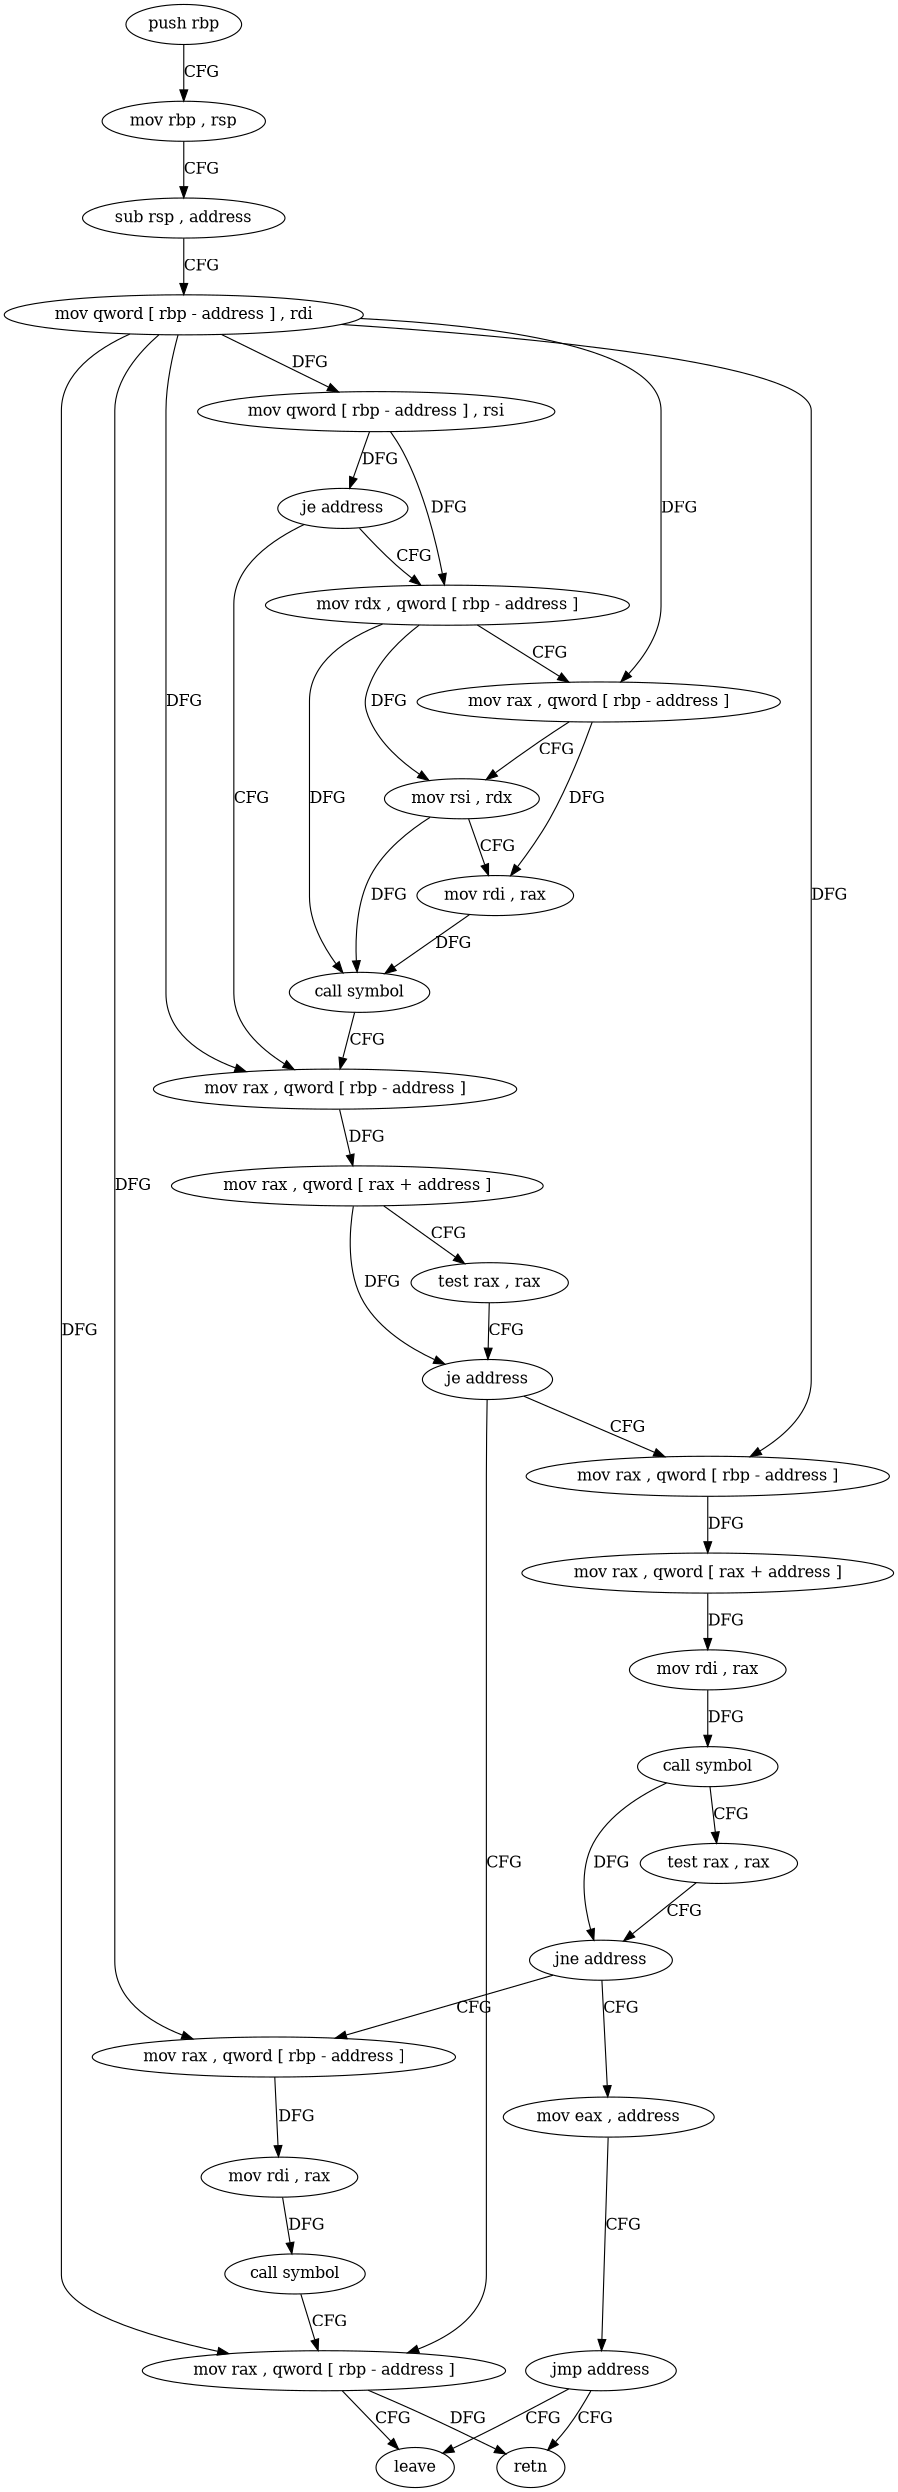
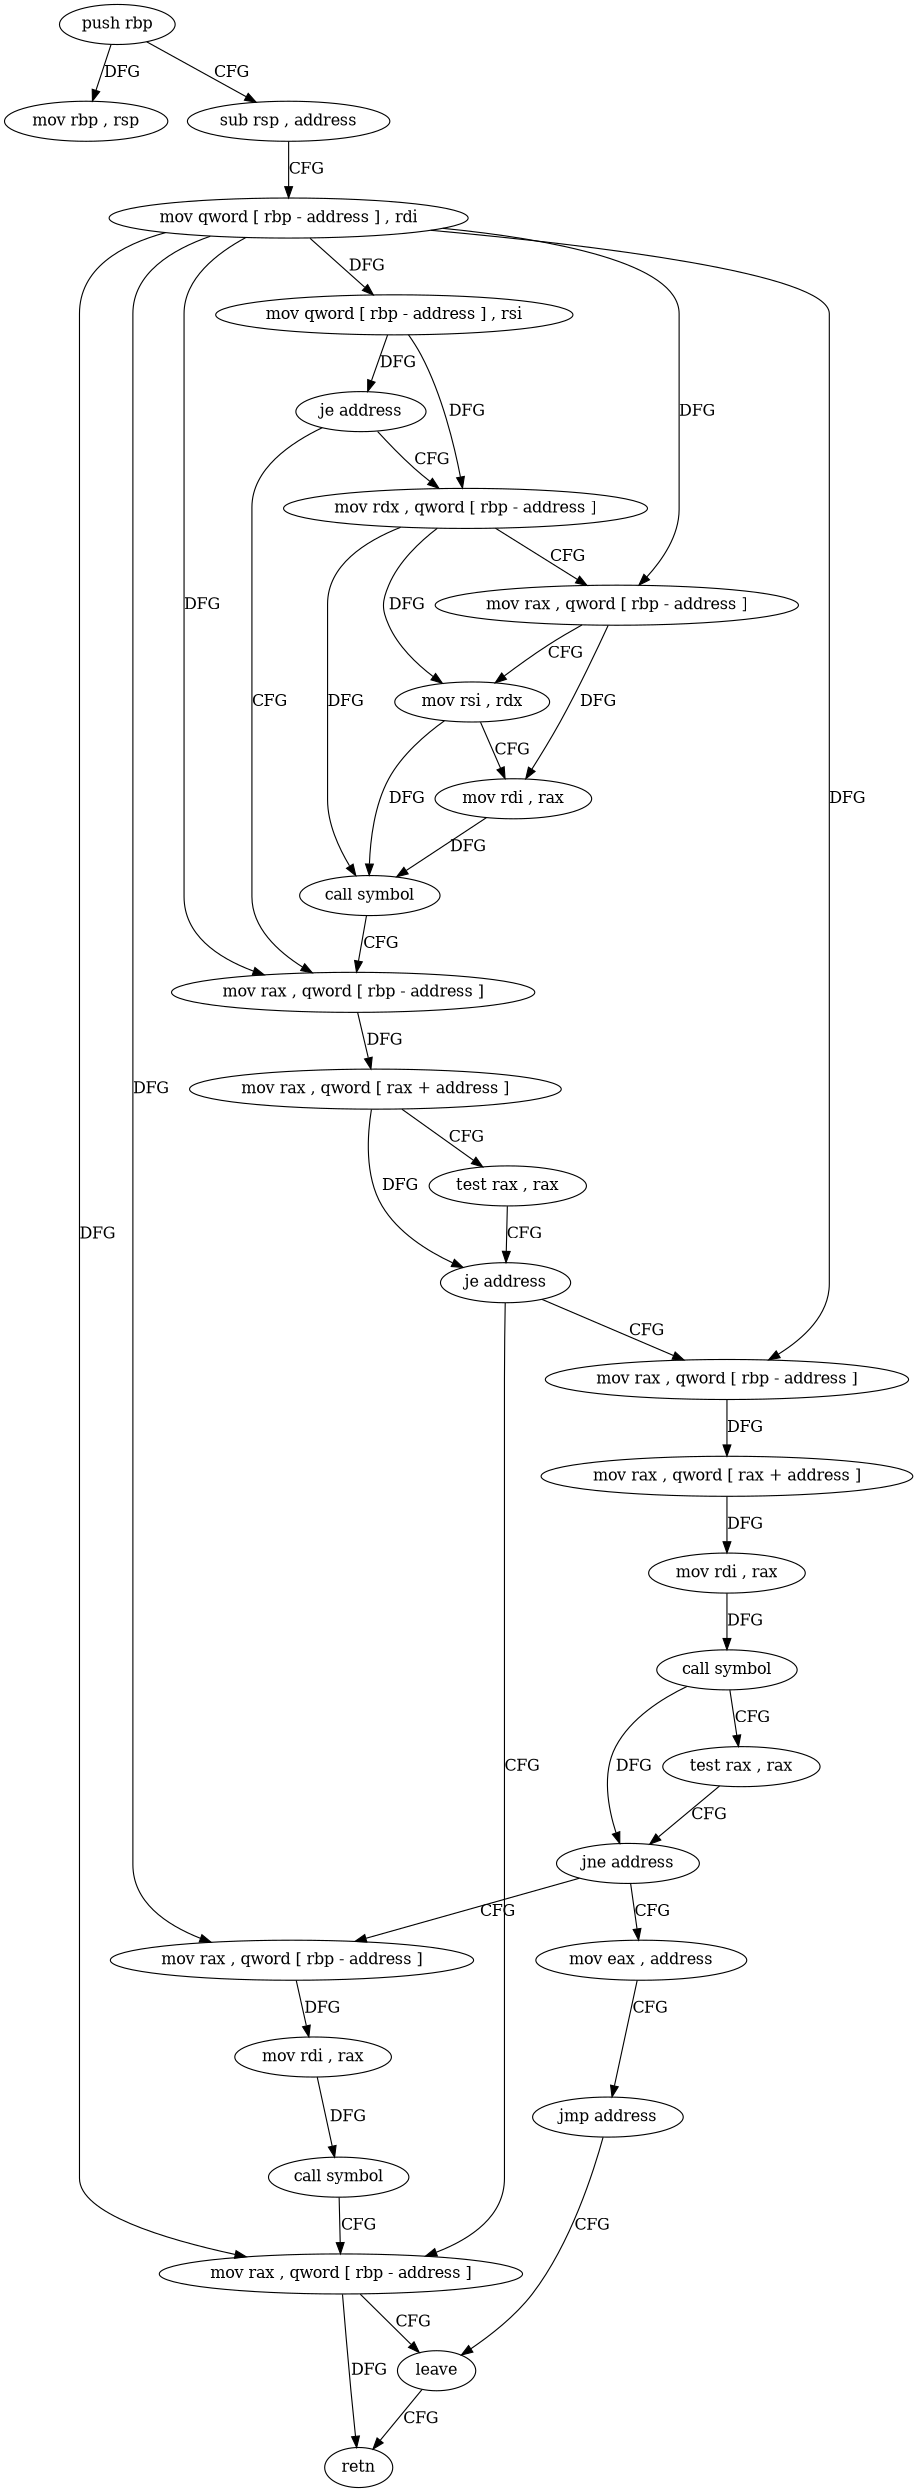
edge "push rbp" -> "mov rbp , rsp": label "CFG" -> "DFG"
edge "mov rbp , rsp" -> "sub rsp , address": now "push rbp" -> "sub rsp , address"
edge "jmp address" -> "retn": now "leave" -> "retn"
